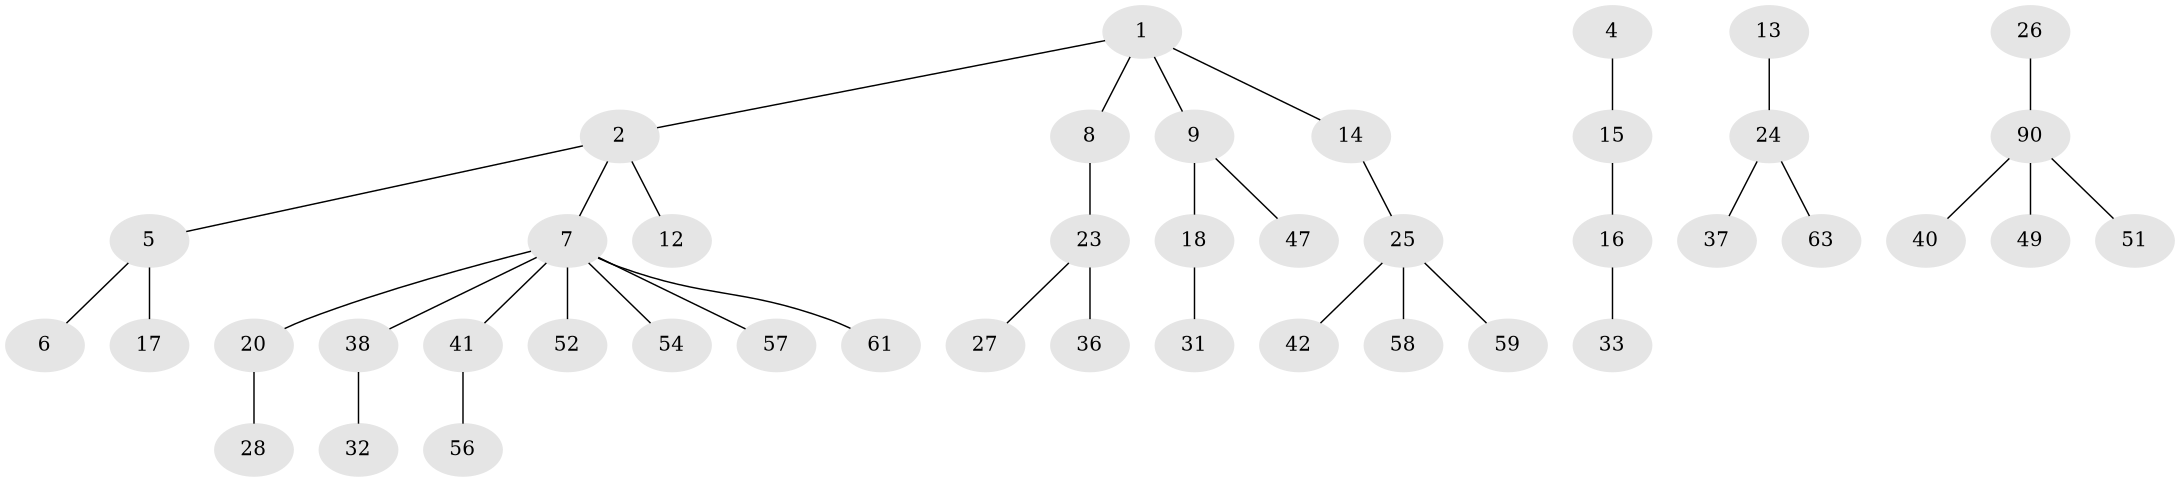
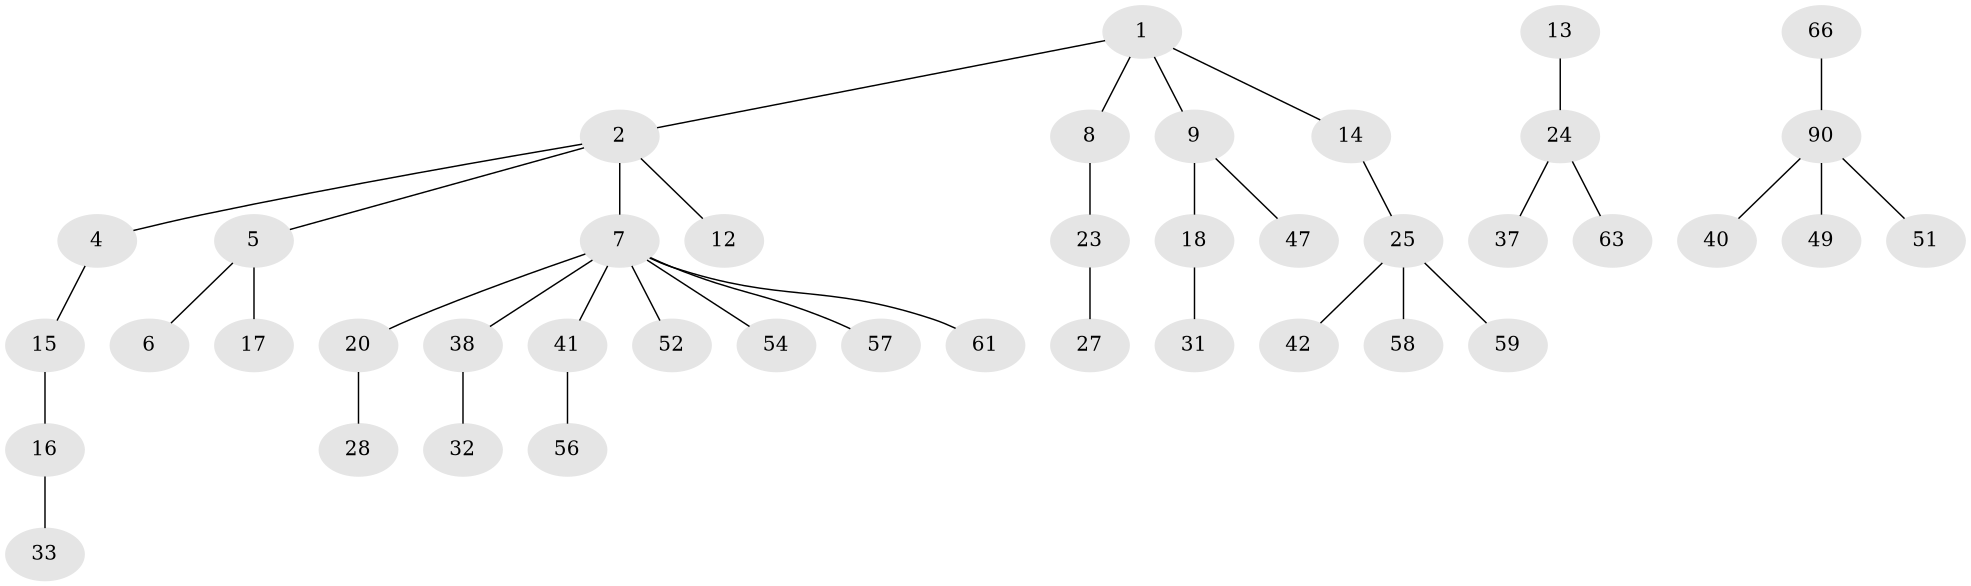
node "26": label "26" -> "66"
edge "2" -- "4": added
node "36": removed
